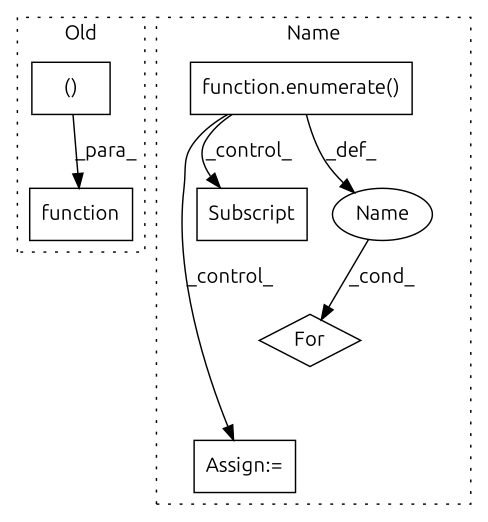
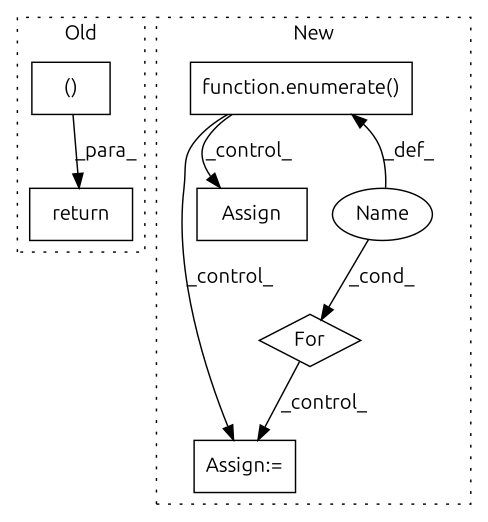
cluster "Name": label "Name" -> "New"
edge "function.enumerate()" -> "Name": reversed
node "function": label "function" -> "return"
node "Subscript": label "Subscript" -> "Assign"
edge "For" -> "Assign:=": added, label "_control_"
